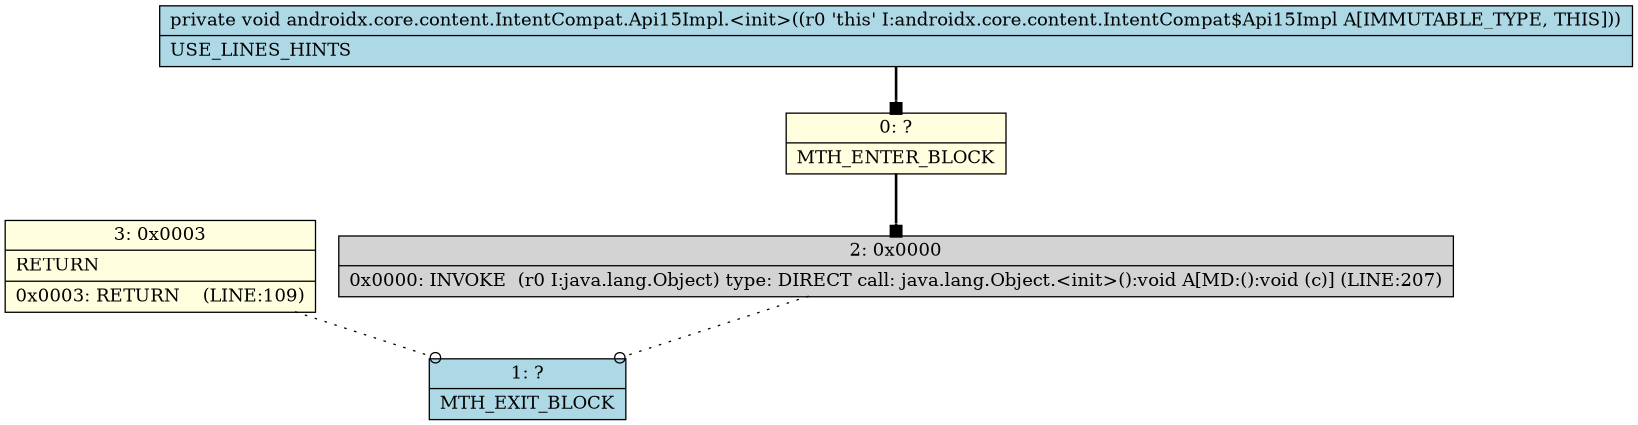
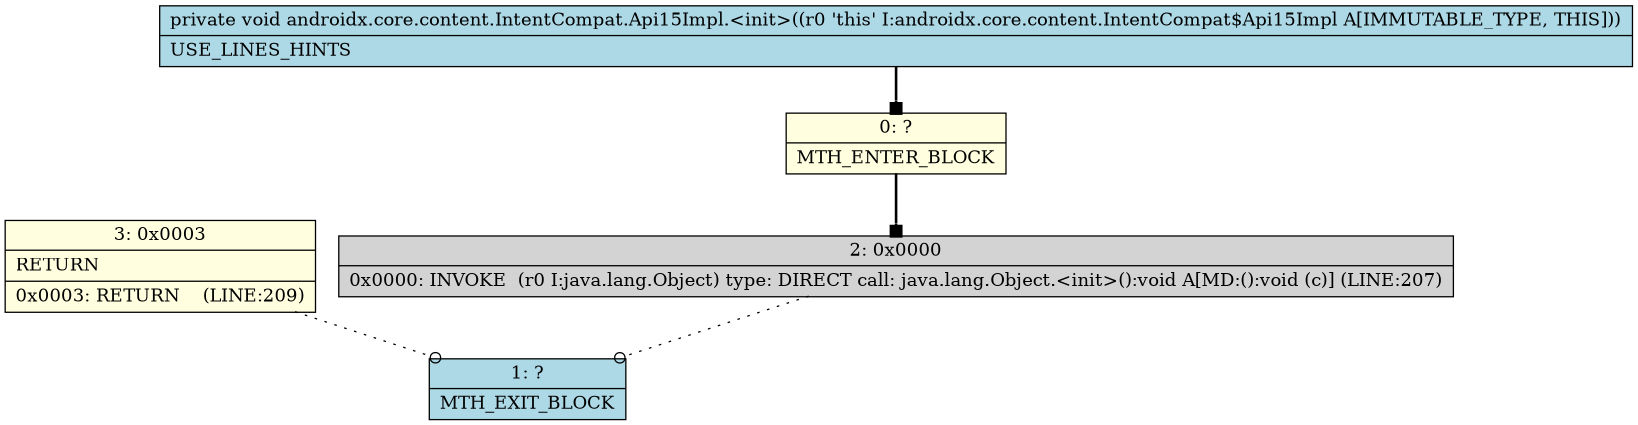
node "3: 0x0003": text "0x0003: RETURN    (LINE:109)" -> "0x0003: RETURN    (LINE:209)"
